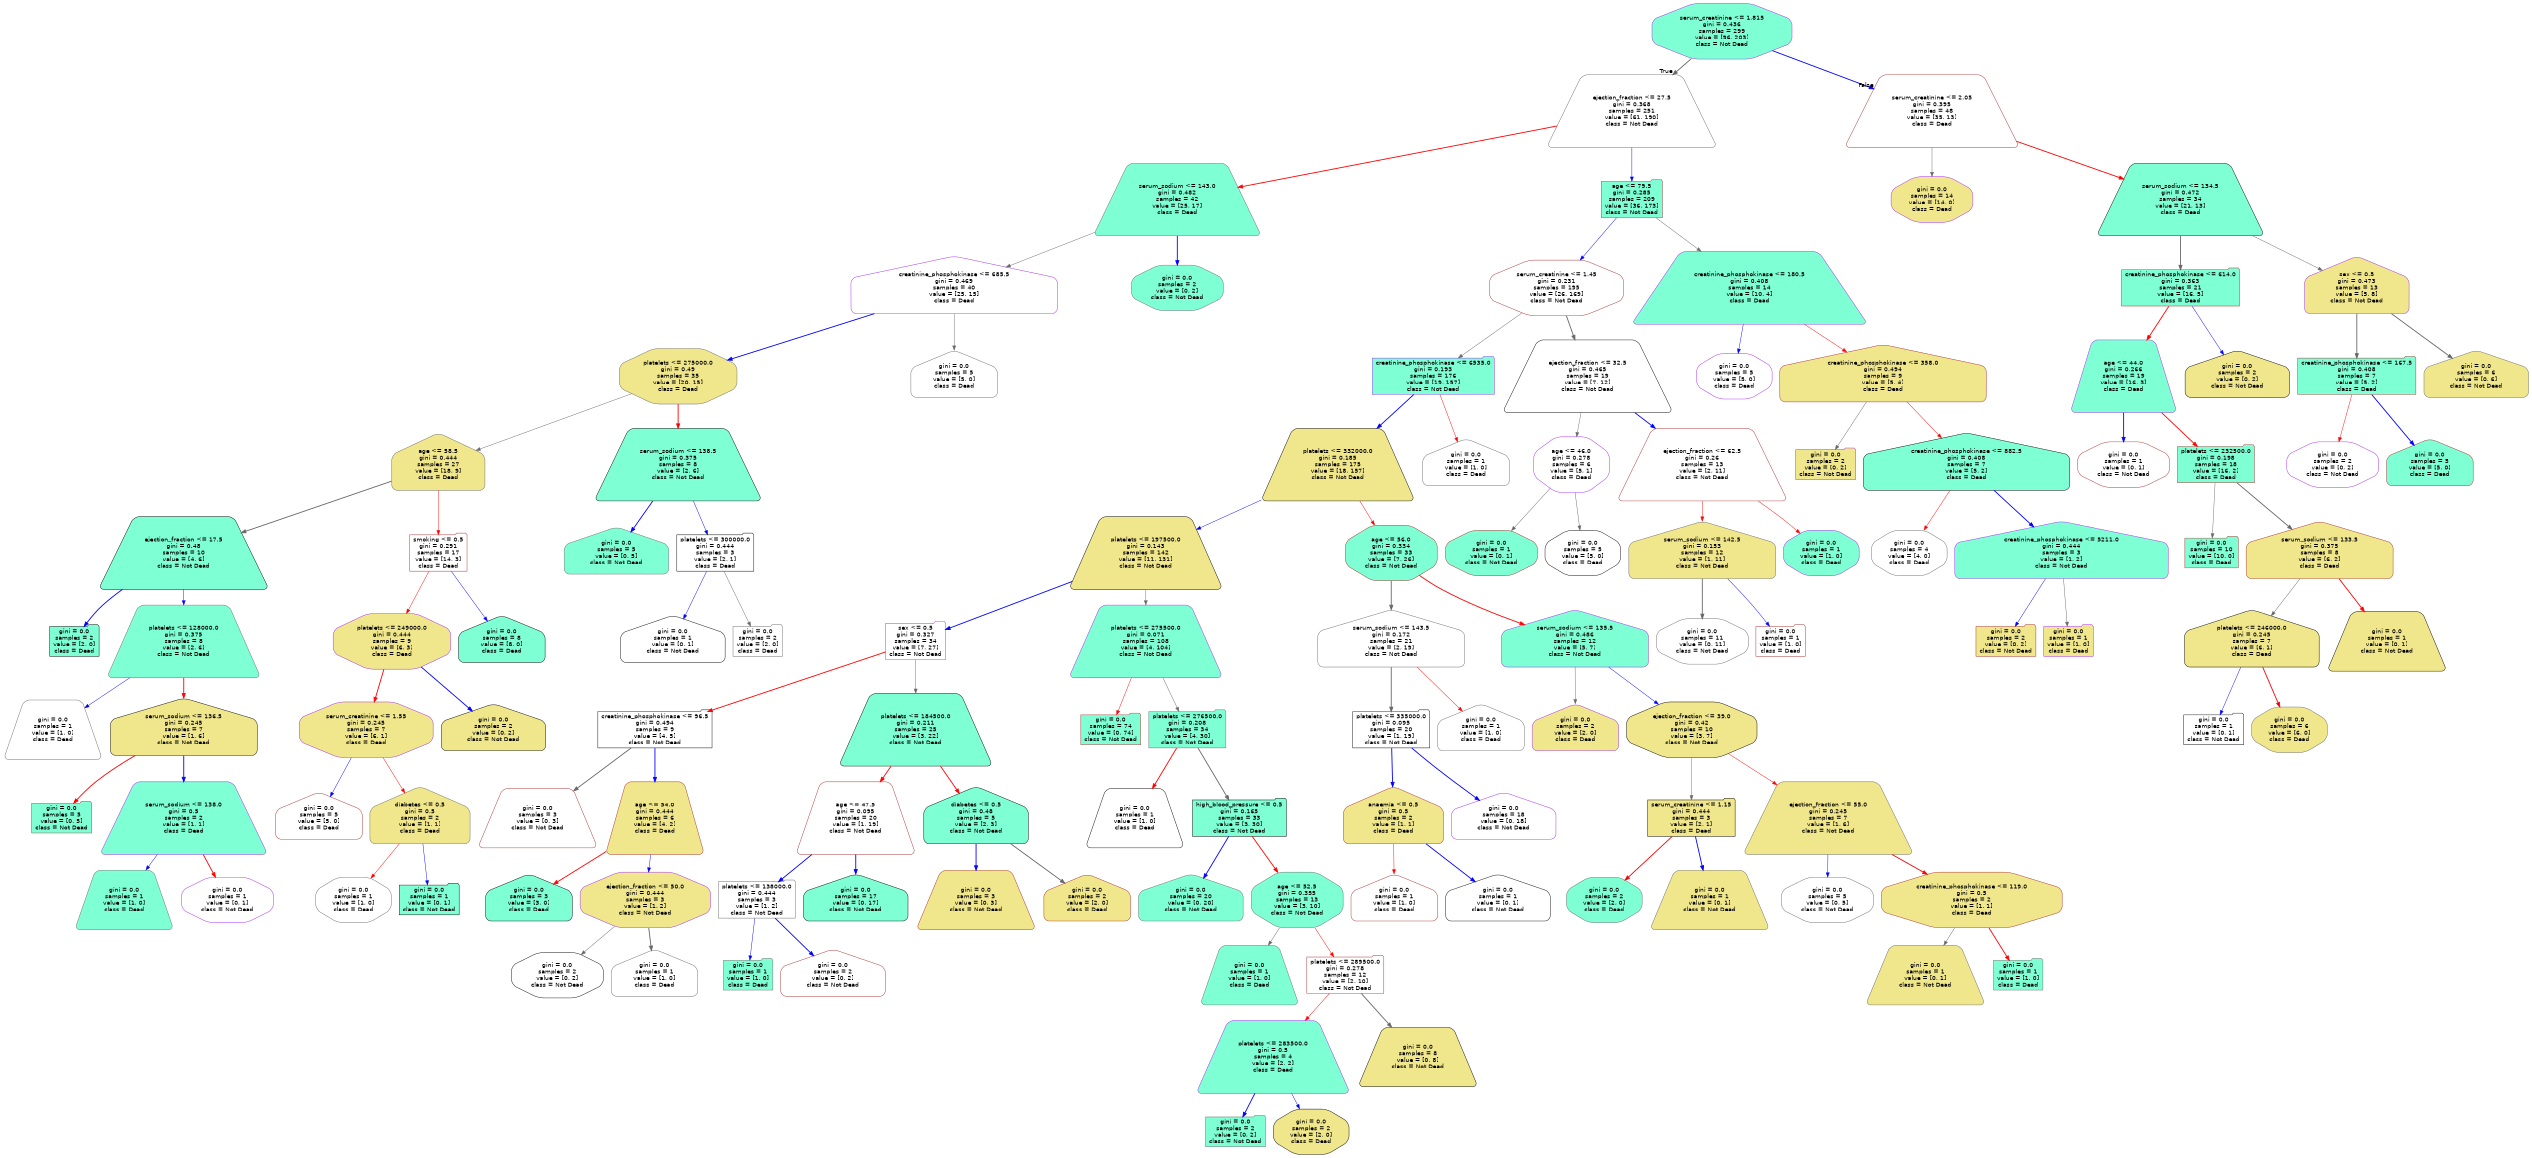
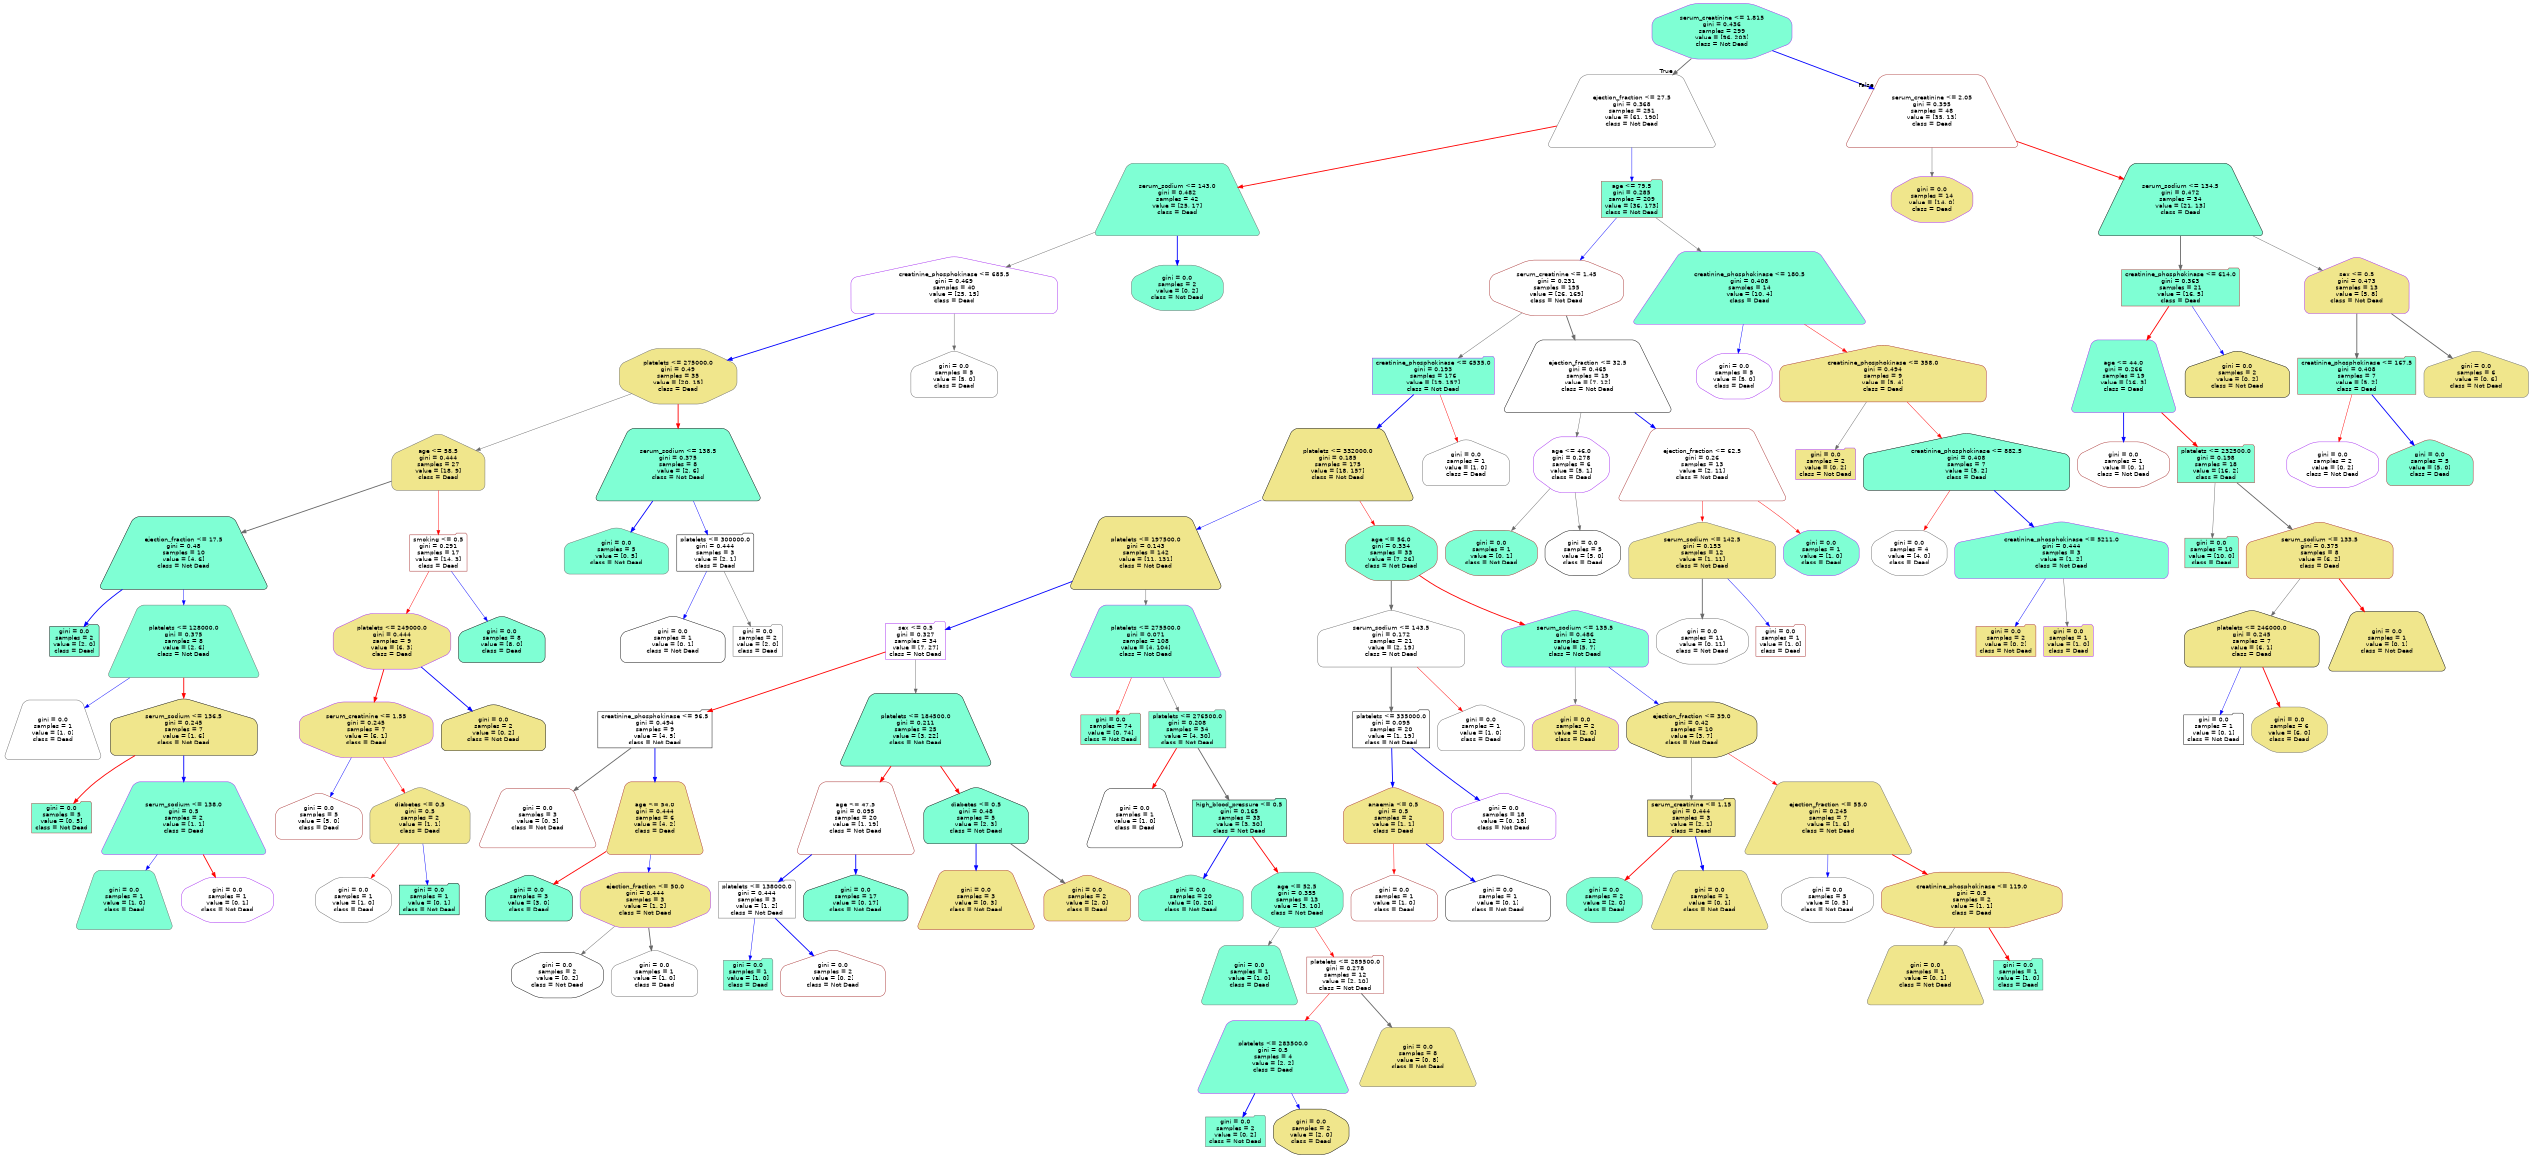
node "gini = 0.0 samples = 8 value = [0, 8] class = Not Dead": color black -> gray40
